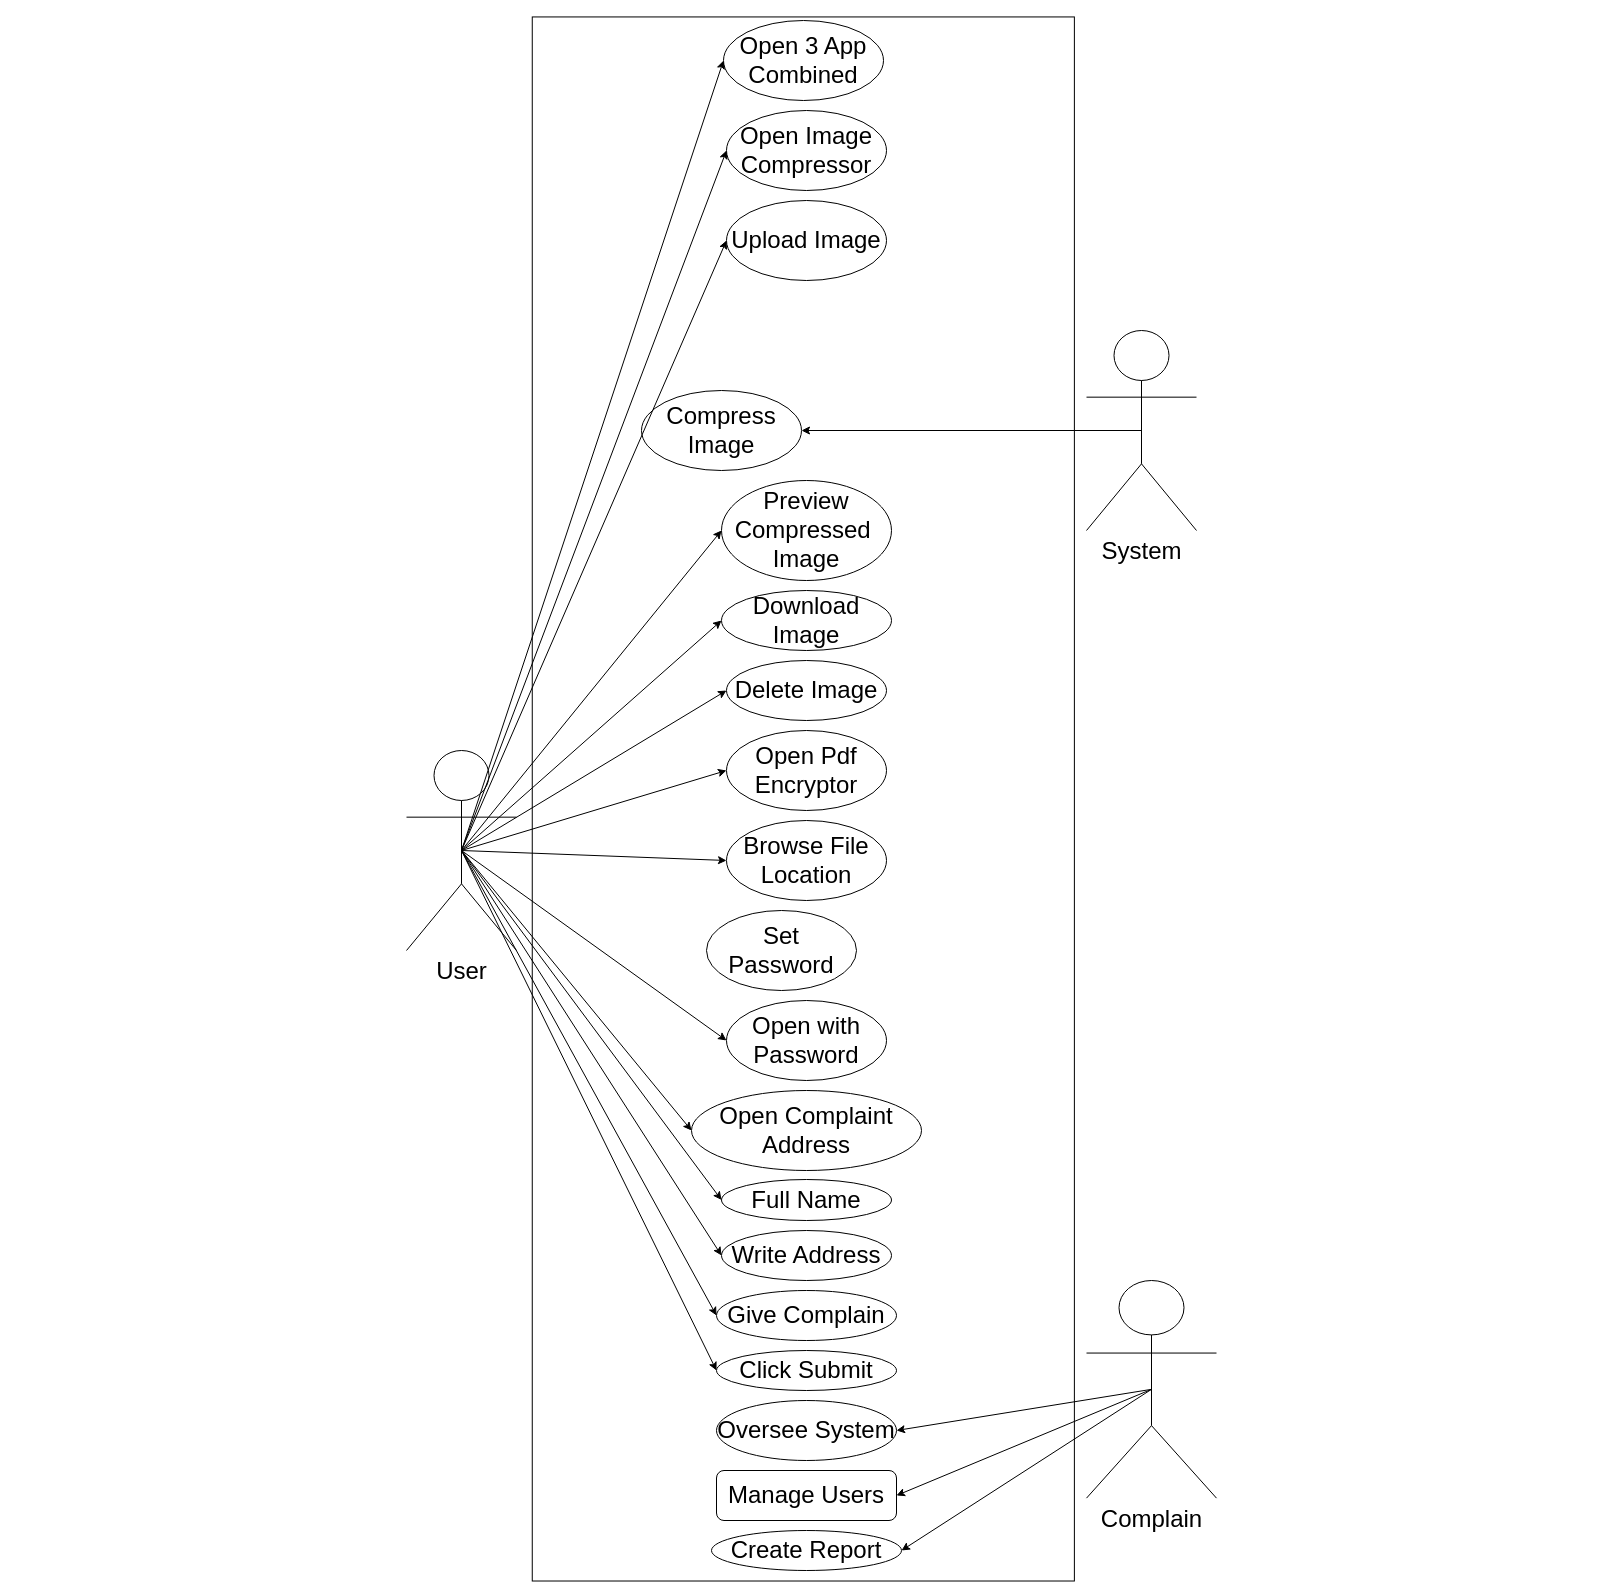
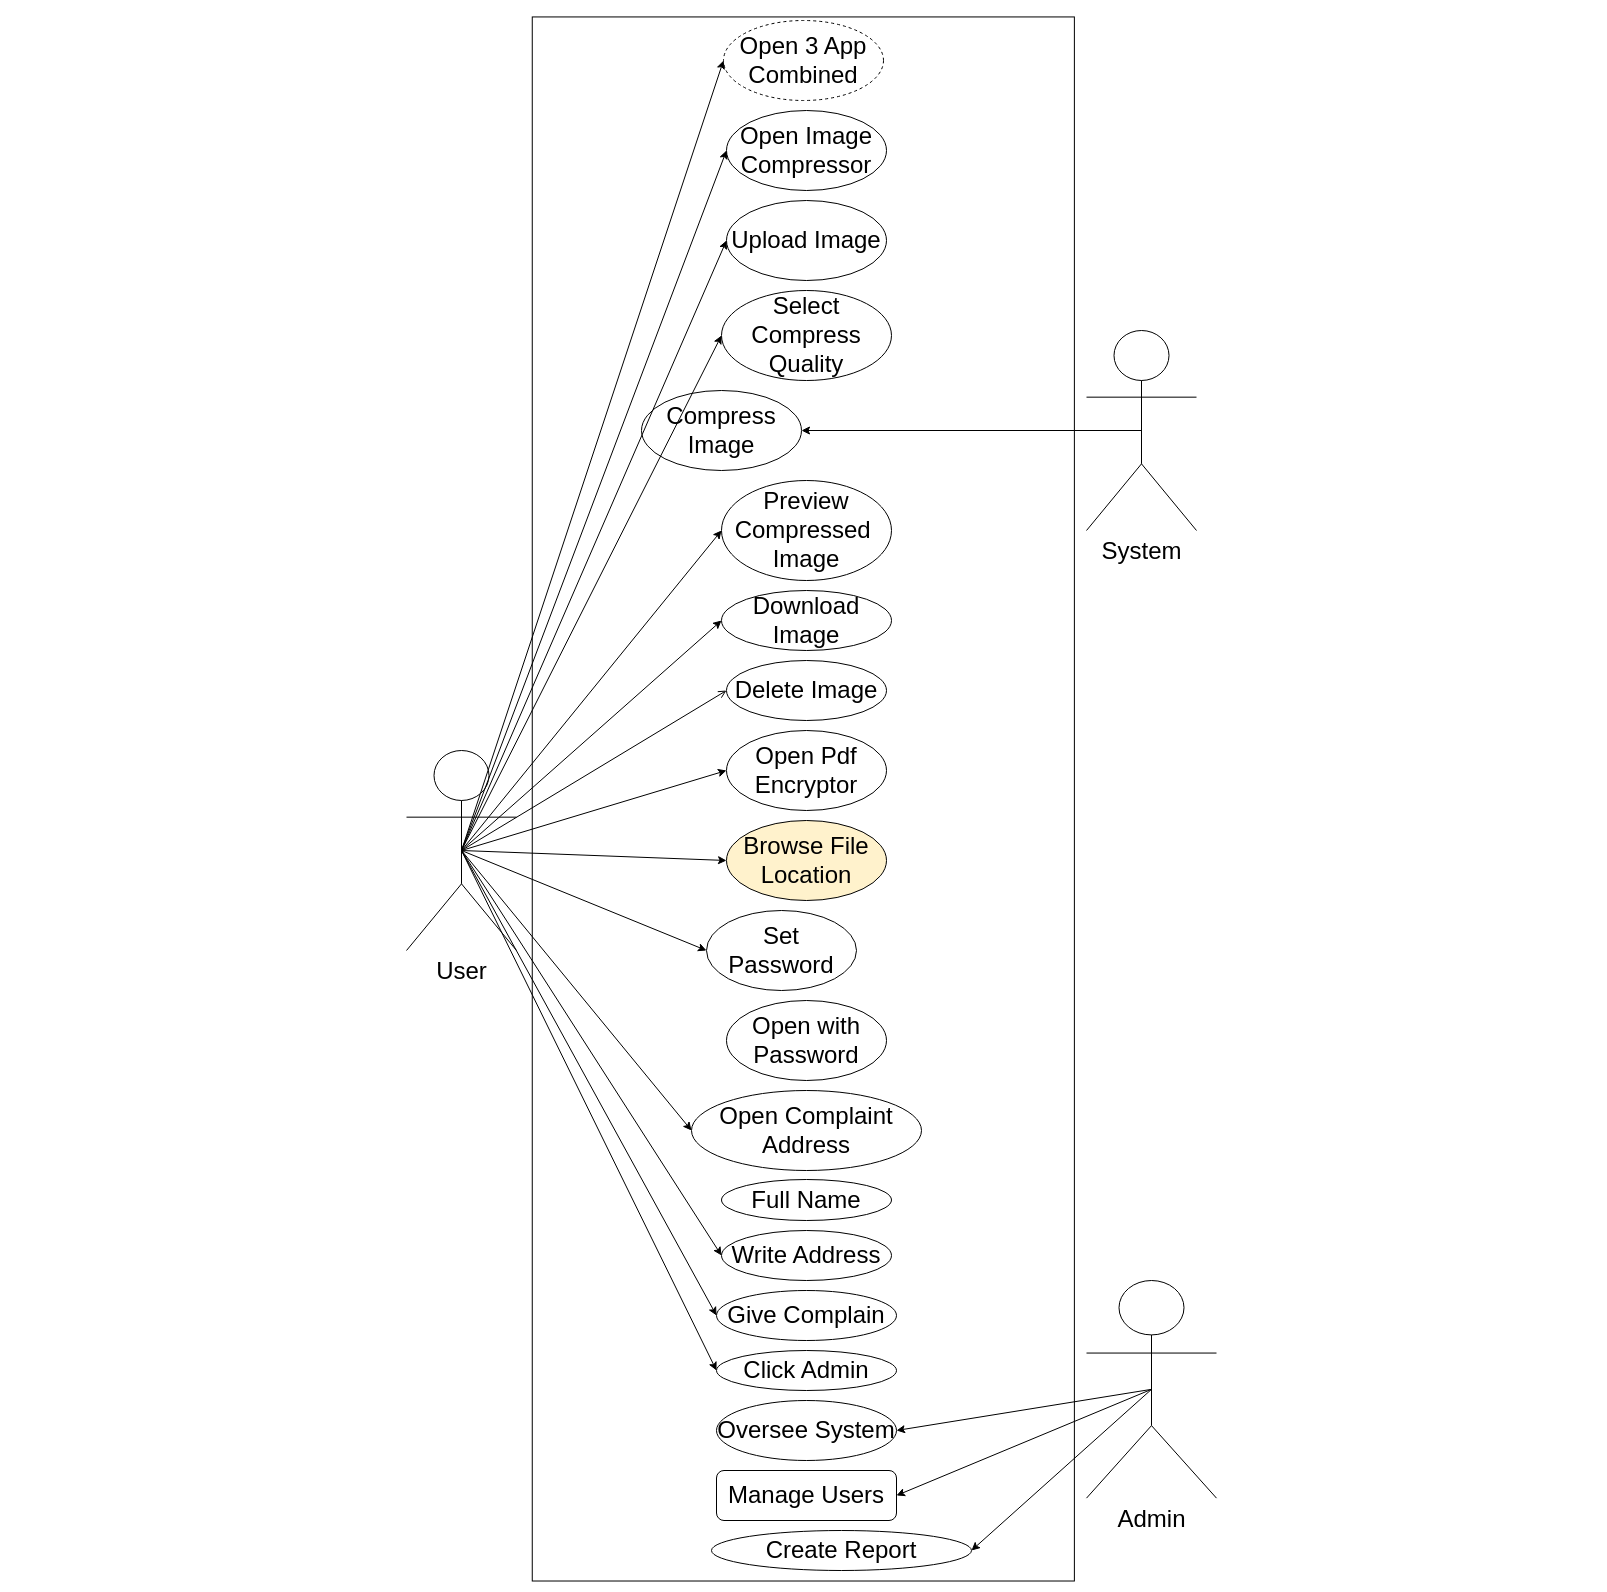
node "Open 3 App Combined": style solid -> dashed
node "Select Compress Quality": added
edge "User" -> "Select Compress Quality": added
edge "User" -> "Delete Image": arrowhead classic -> open
node "Browse File Location": fillcolor #ffffff -> #fff2cc
edge "User" -> "Set Password": added
edge "User" -> "Open with Password": removed
edge "User" -> "Full Name": removed
node "Click Submit": label "Click Submit" -> "Click Admin"
node "Complain": label "Complain" -> "Admin"
node "Create Report": size 190x40 -> 260x40
